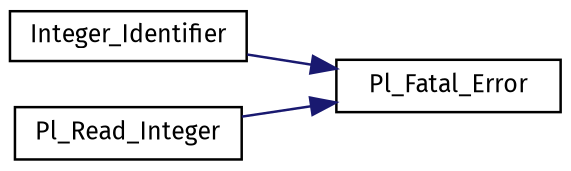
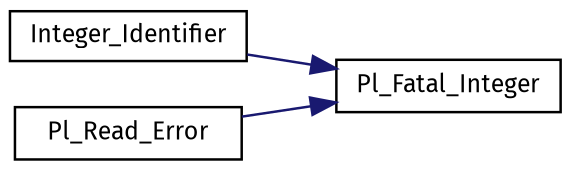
node "Pl_Fatal_Error": label "Pl_Fatal_Error" -> "Pl_Fatal_Integer"
node "Pl_Read_Integer": label "Pl_Read_Integer" -> "Pl_Read_Error"
